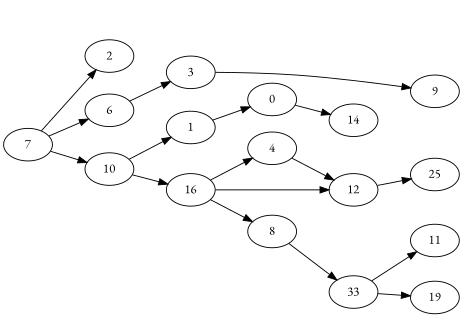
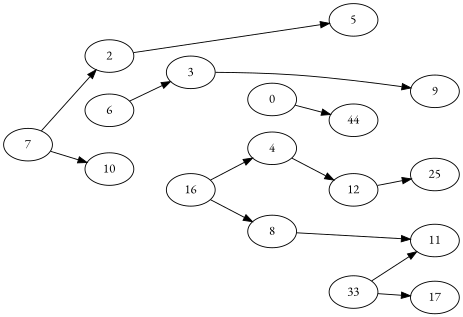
node "5": added
node "14": label "14" -> "44"
node "1": removed
edge "7" -> "6": removed
edge "10" -> "16": removed
edge "16" -> "12": removed
edge "8" -> "33": now "8" -> "11"
node "19": label "19" -> "17"
